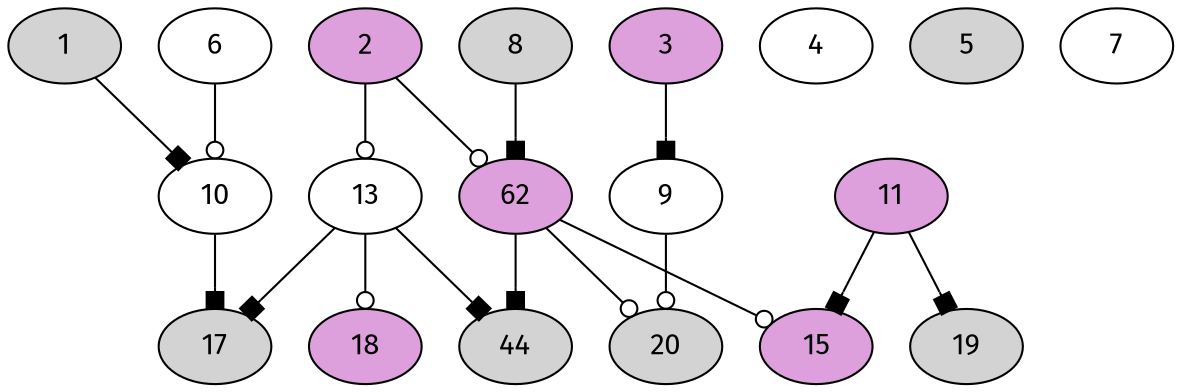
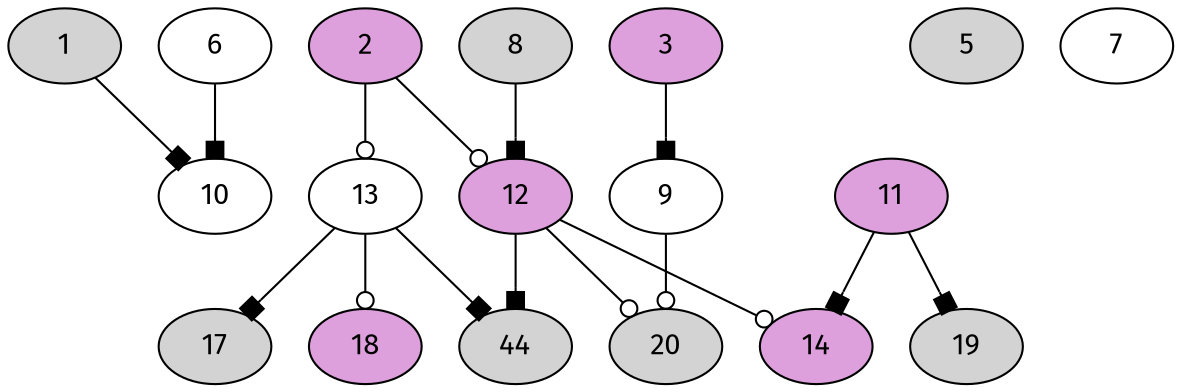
node "4": removed
edge "6" -> "10": arrowhead odot -> box
node "62": label "62" -> "12"
edge "10" -> "17": removed
node "15": label "15" -> "14"
